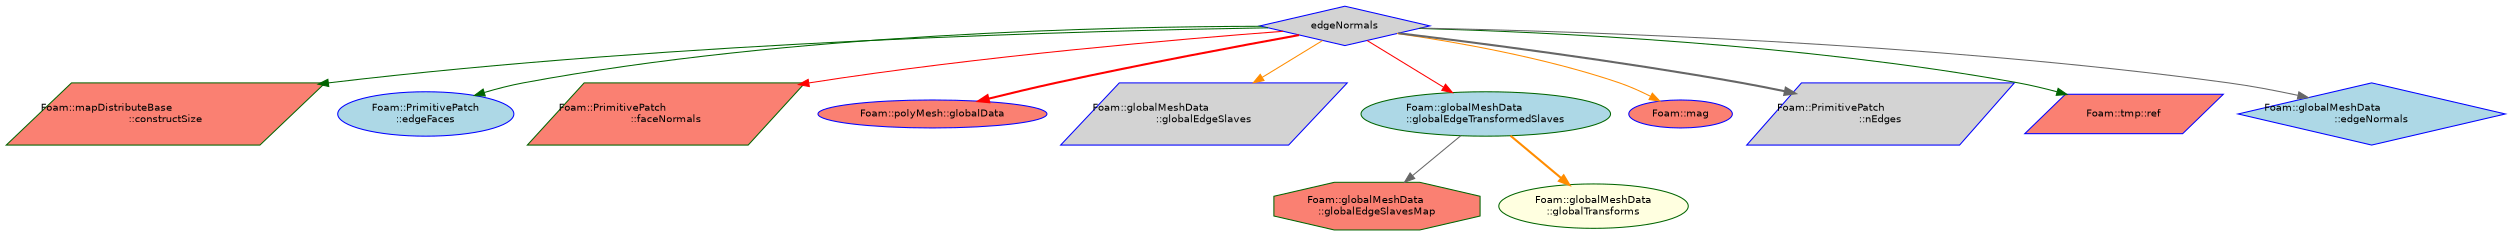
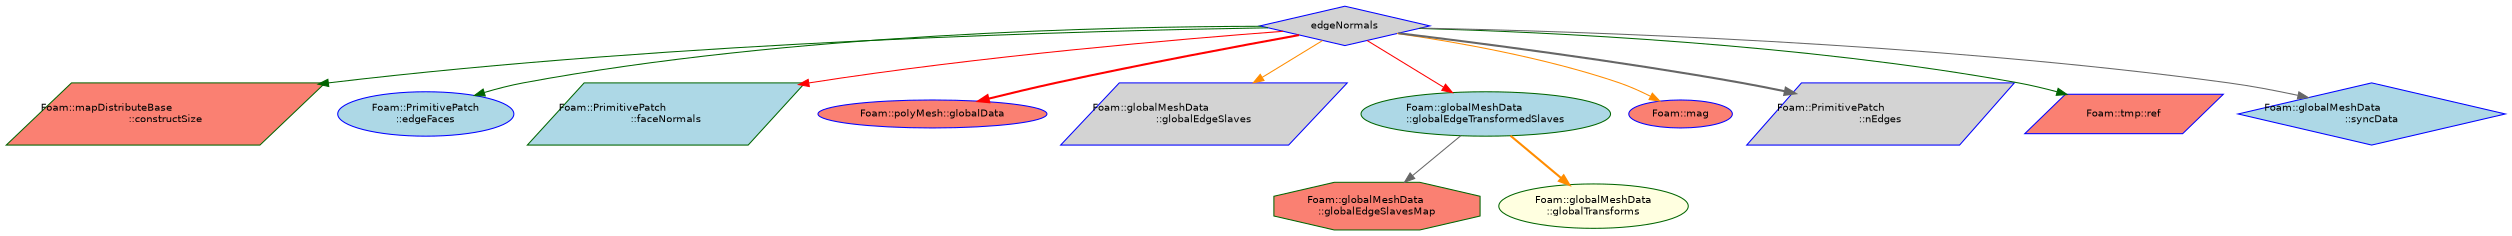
node "Foam::PrimitivePatch ::faceNormals": fillcolor salmon -> lightblue
node "Foam::globalMeshData ::edgeNormals": label "Foam::globalMeshData ::edgeNormals" -> "Foam::globalMeshData ::syncData"
